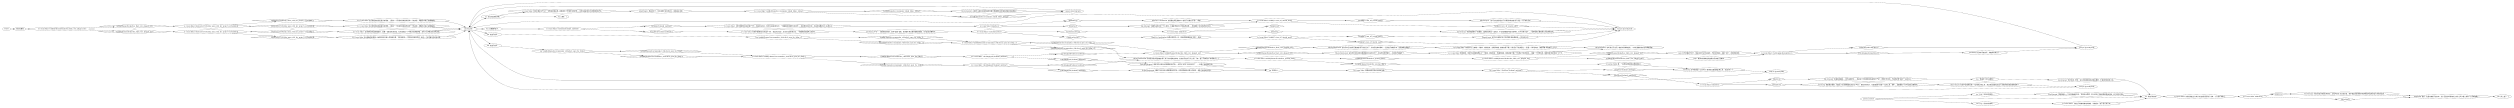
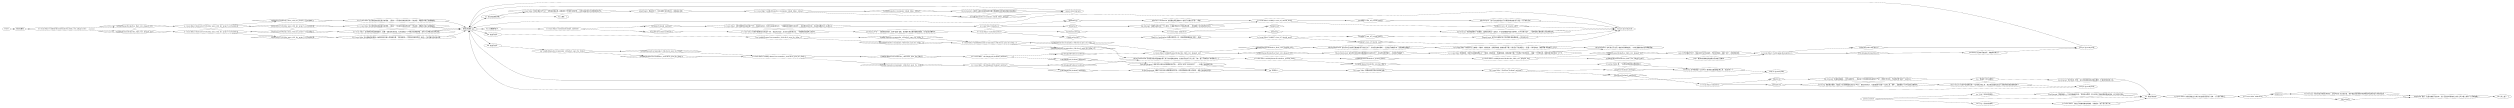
node "greeting hub": label "greeting hub" -> "多用工具握在 hub"
